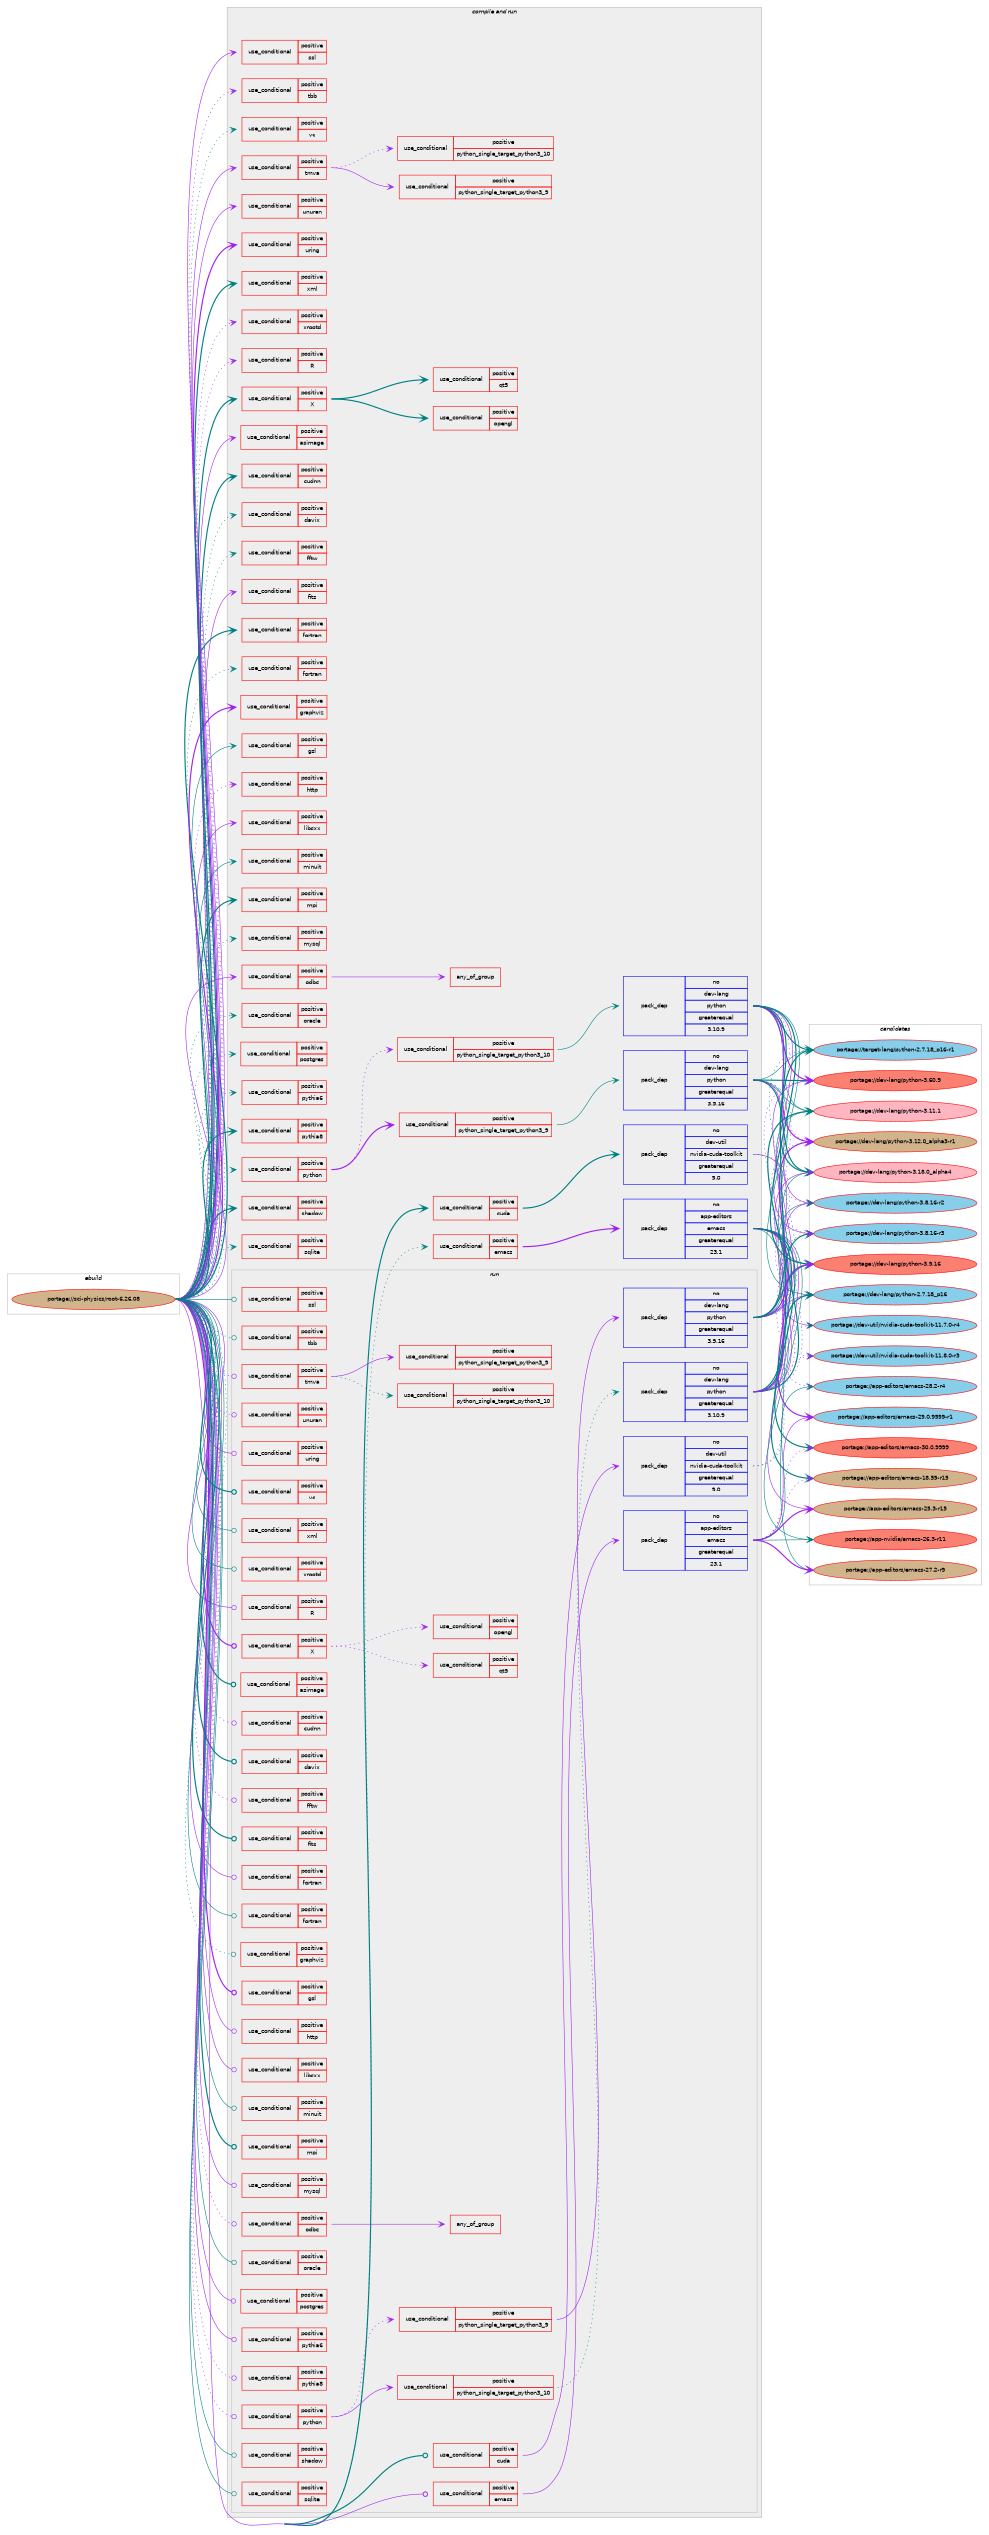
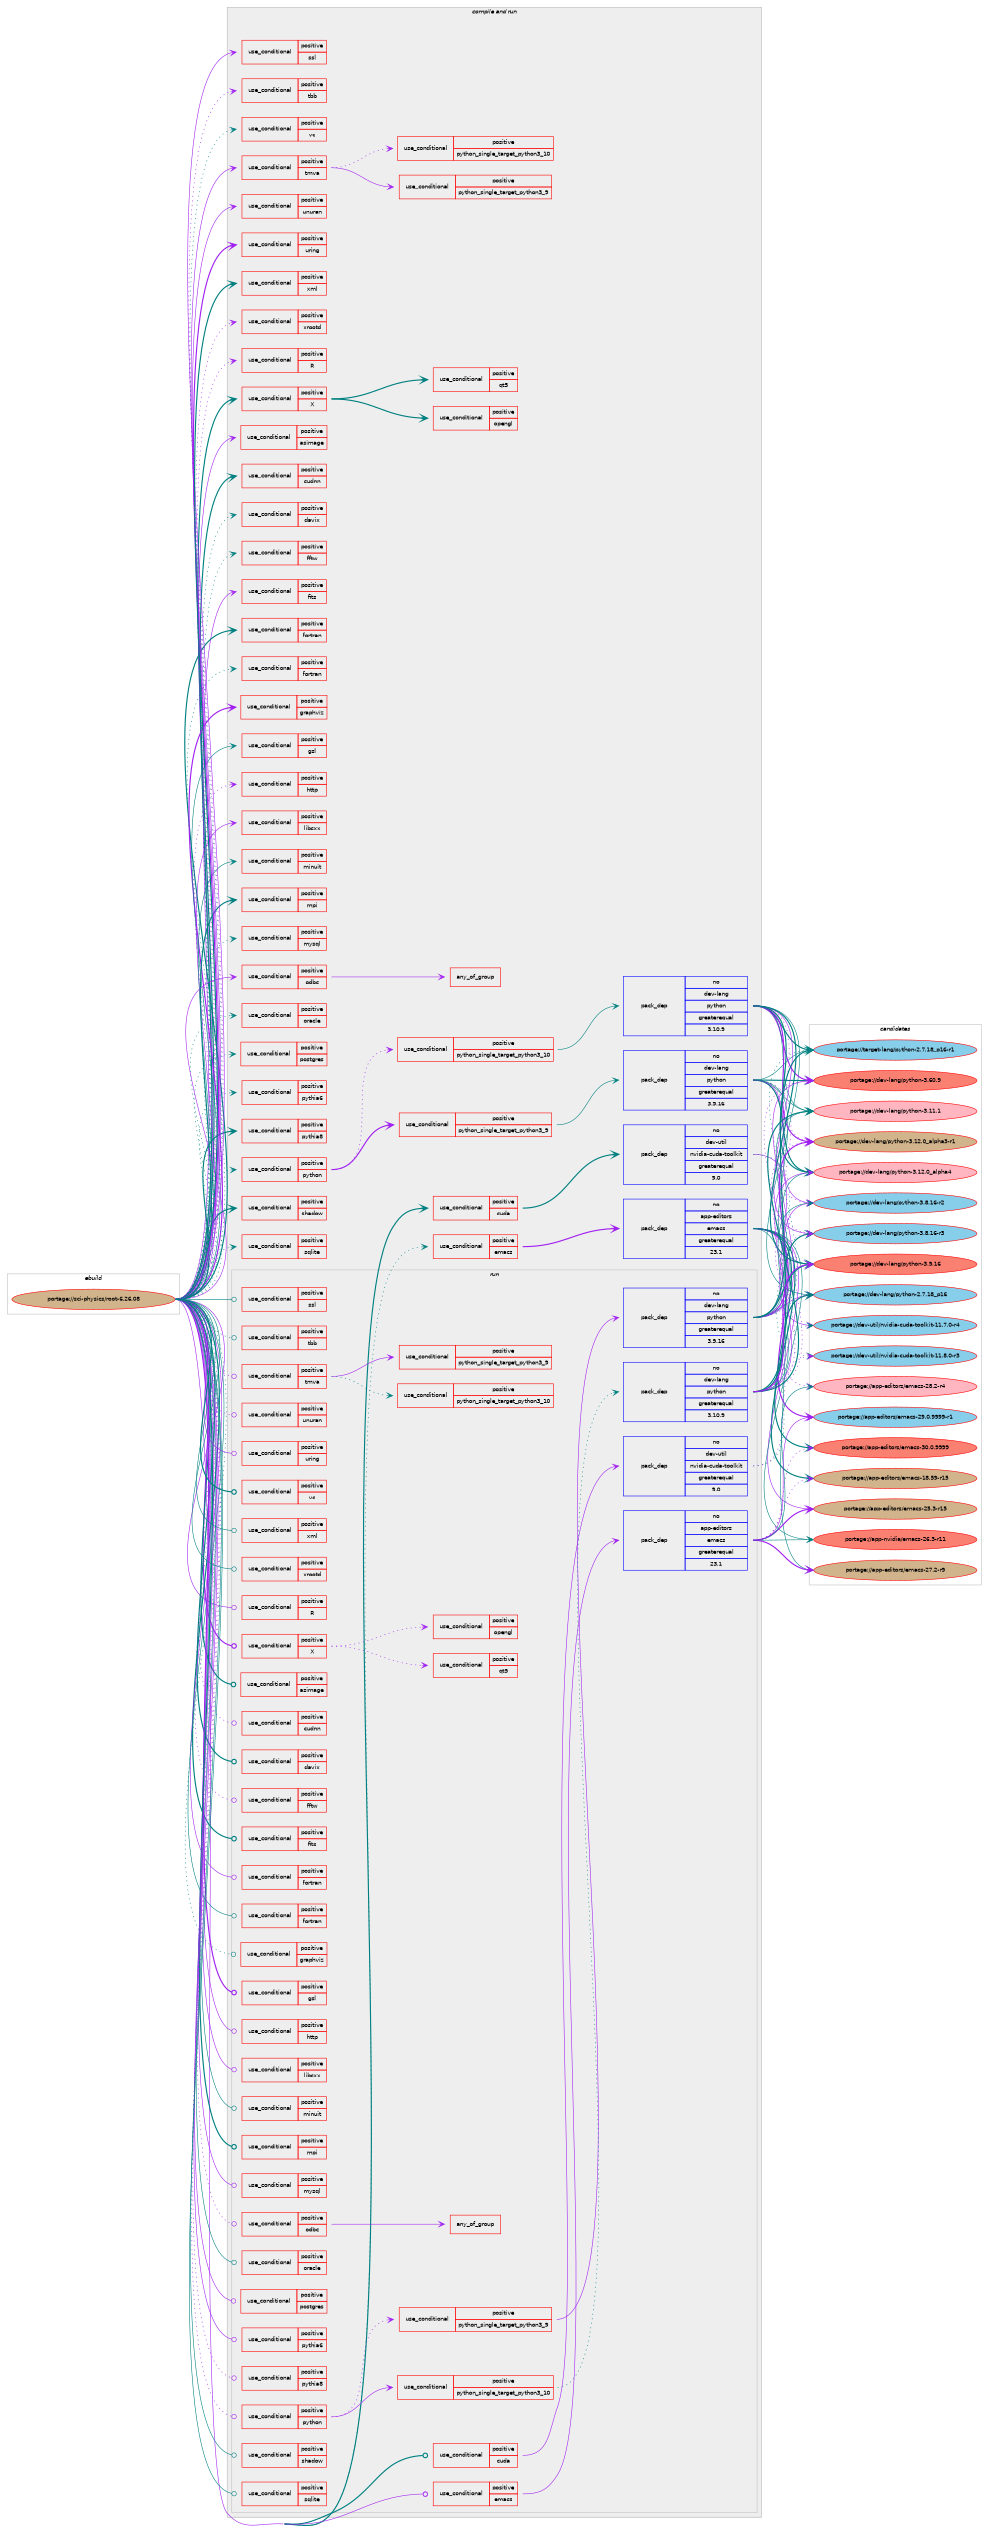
node "portage://dev-lang/python-3.18.0_alpha4": label "portage://dev-lang/python-3.18.0_alpha4" -> "portage://dev-lang/python-3.12.0_alpha4"
node "portage://app-editors/emacs-28.2-r4": fillcolor skyblue -> lightpink
